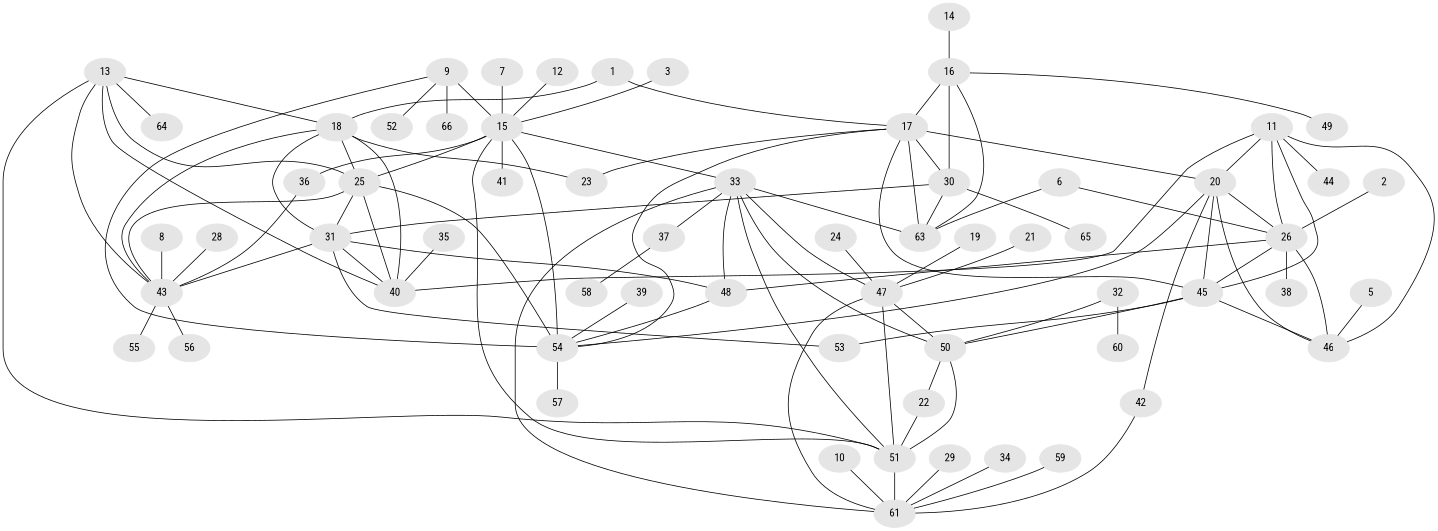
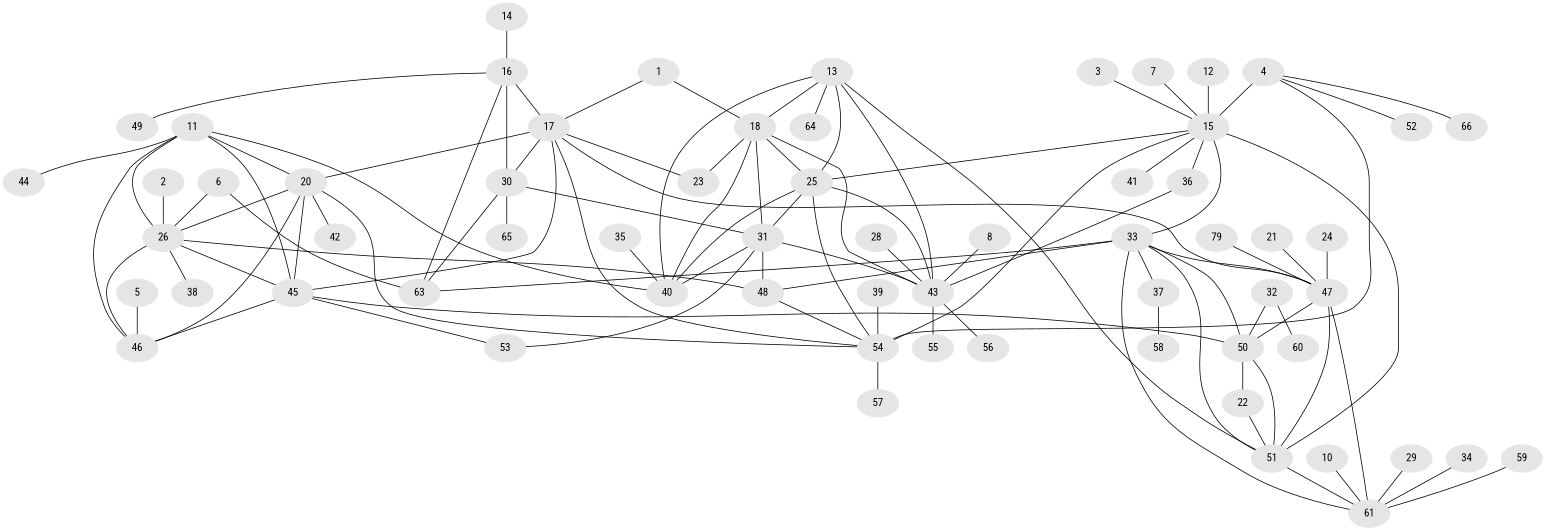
node "9": label "9" -> "4"
edge "17" -- "63": now "17" -- "47"
node "19": label "19" -> "79"
edge "42" -- "61": removed
